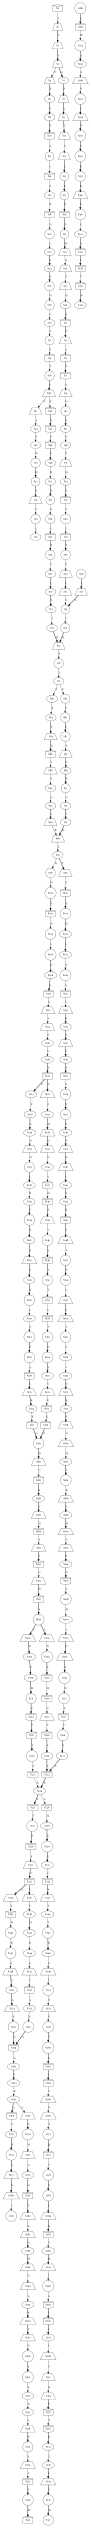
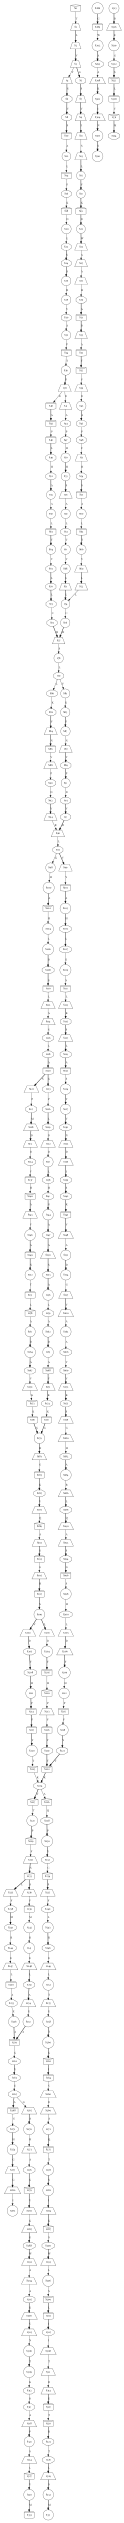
edge "S298" -> "S301": style solid -> bold
edge "S310" -> "S313": removed, label "K"
node "S65": added
